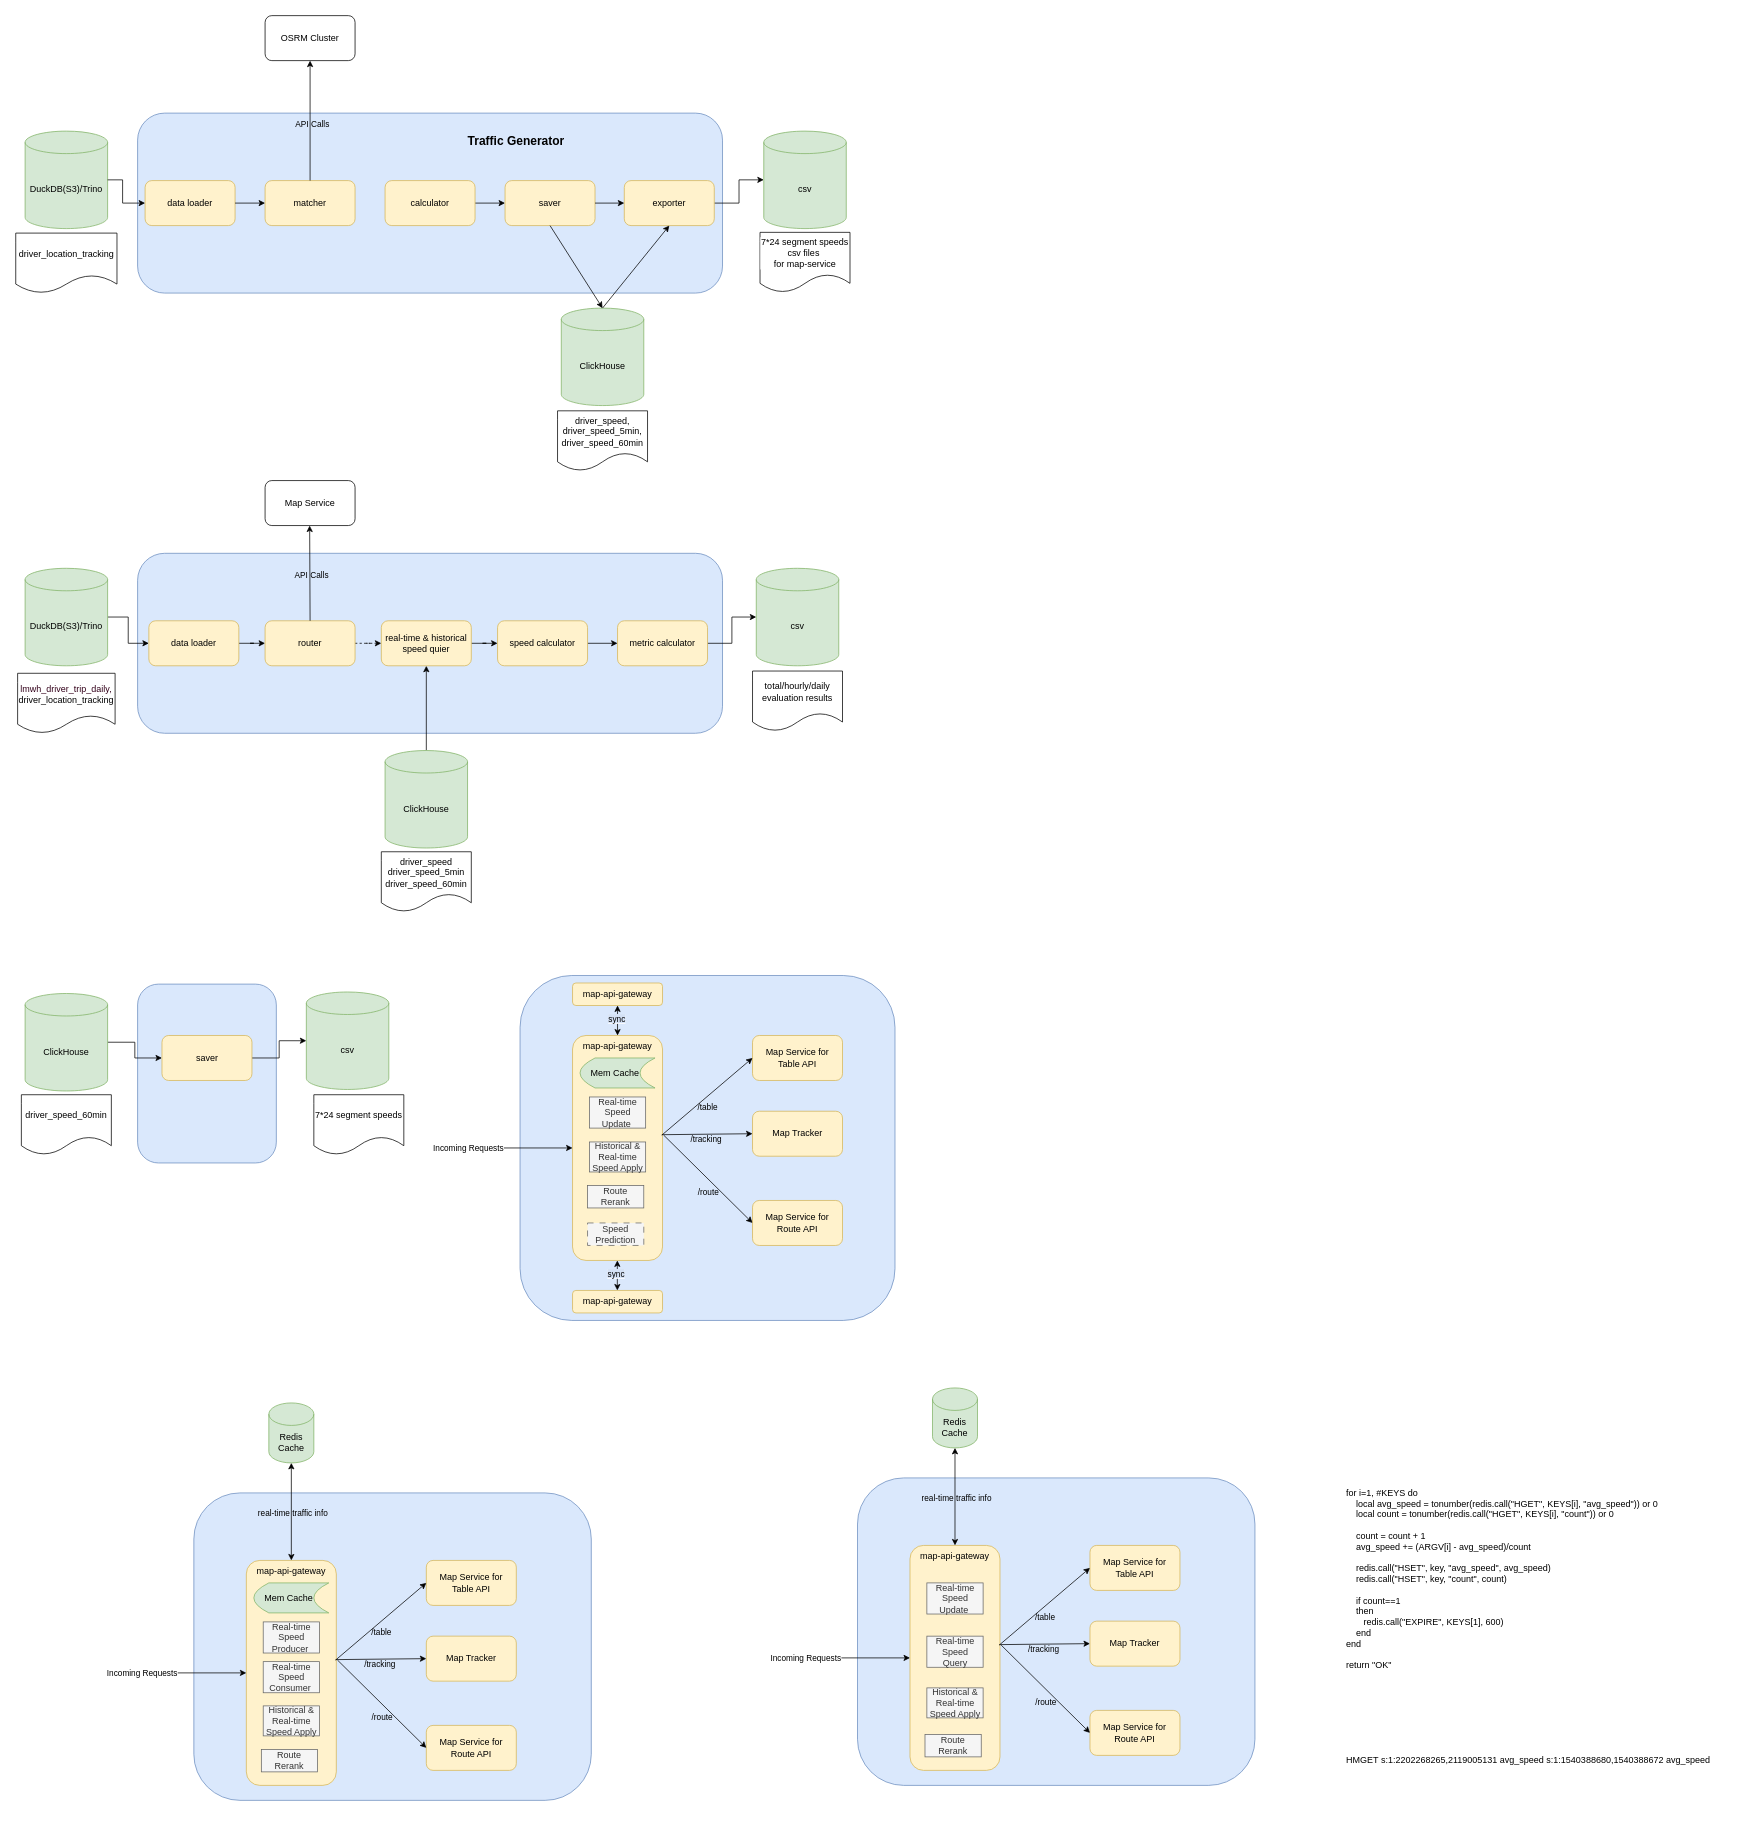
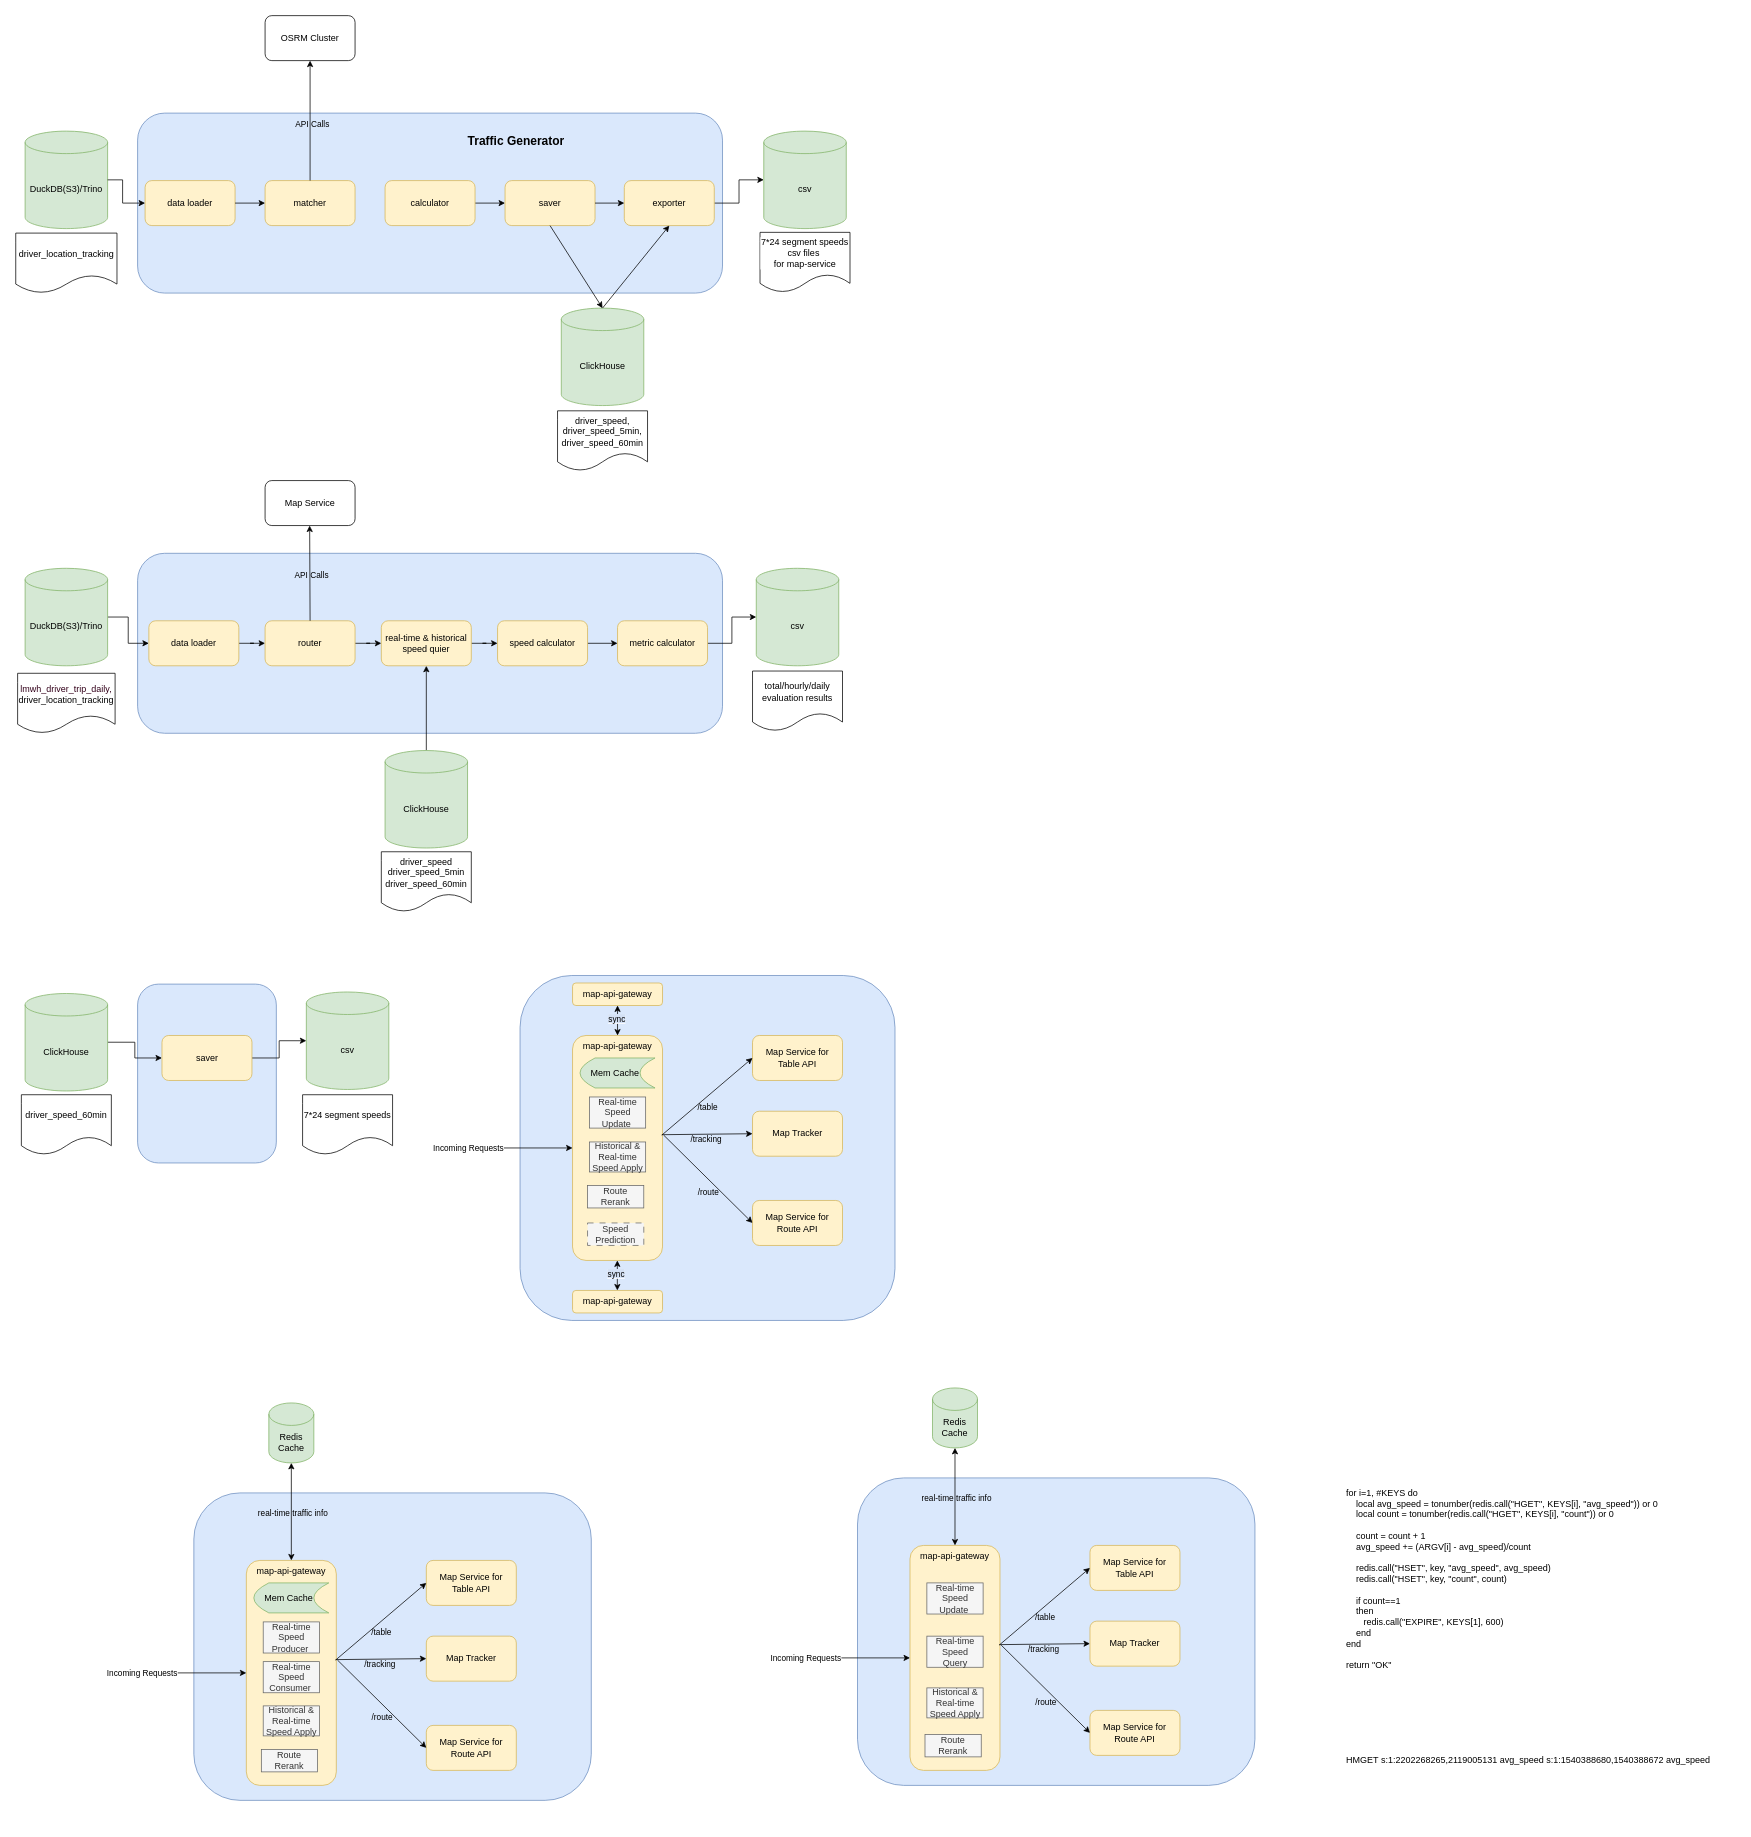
edge "router" -> "real-time & historical speed quier": style dashed -> solid
node "7*24 segment speeds": moved (359, 1125) -> (348, 1125)
